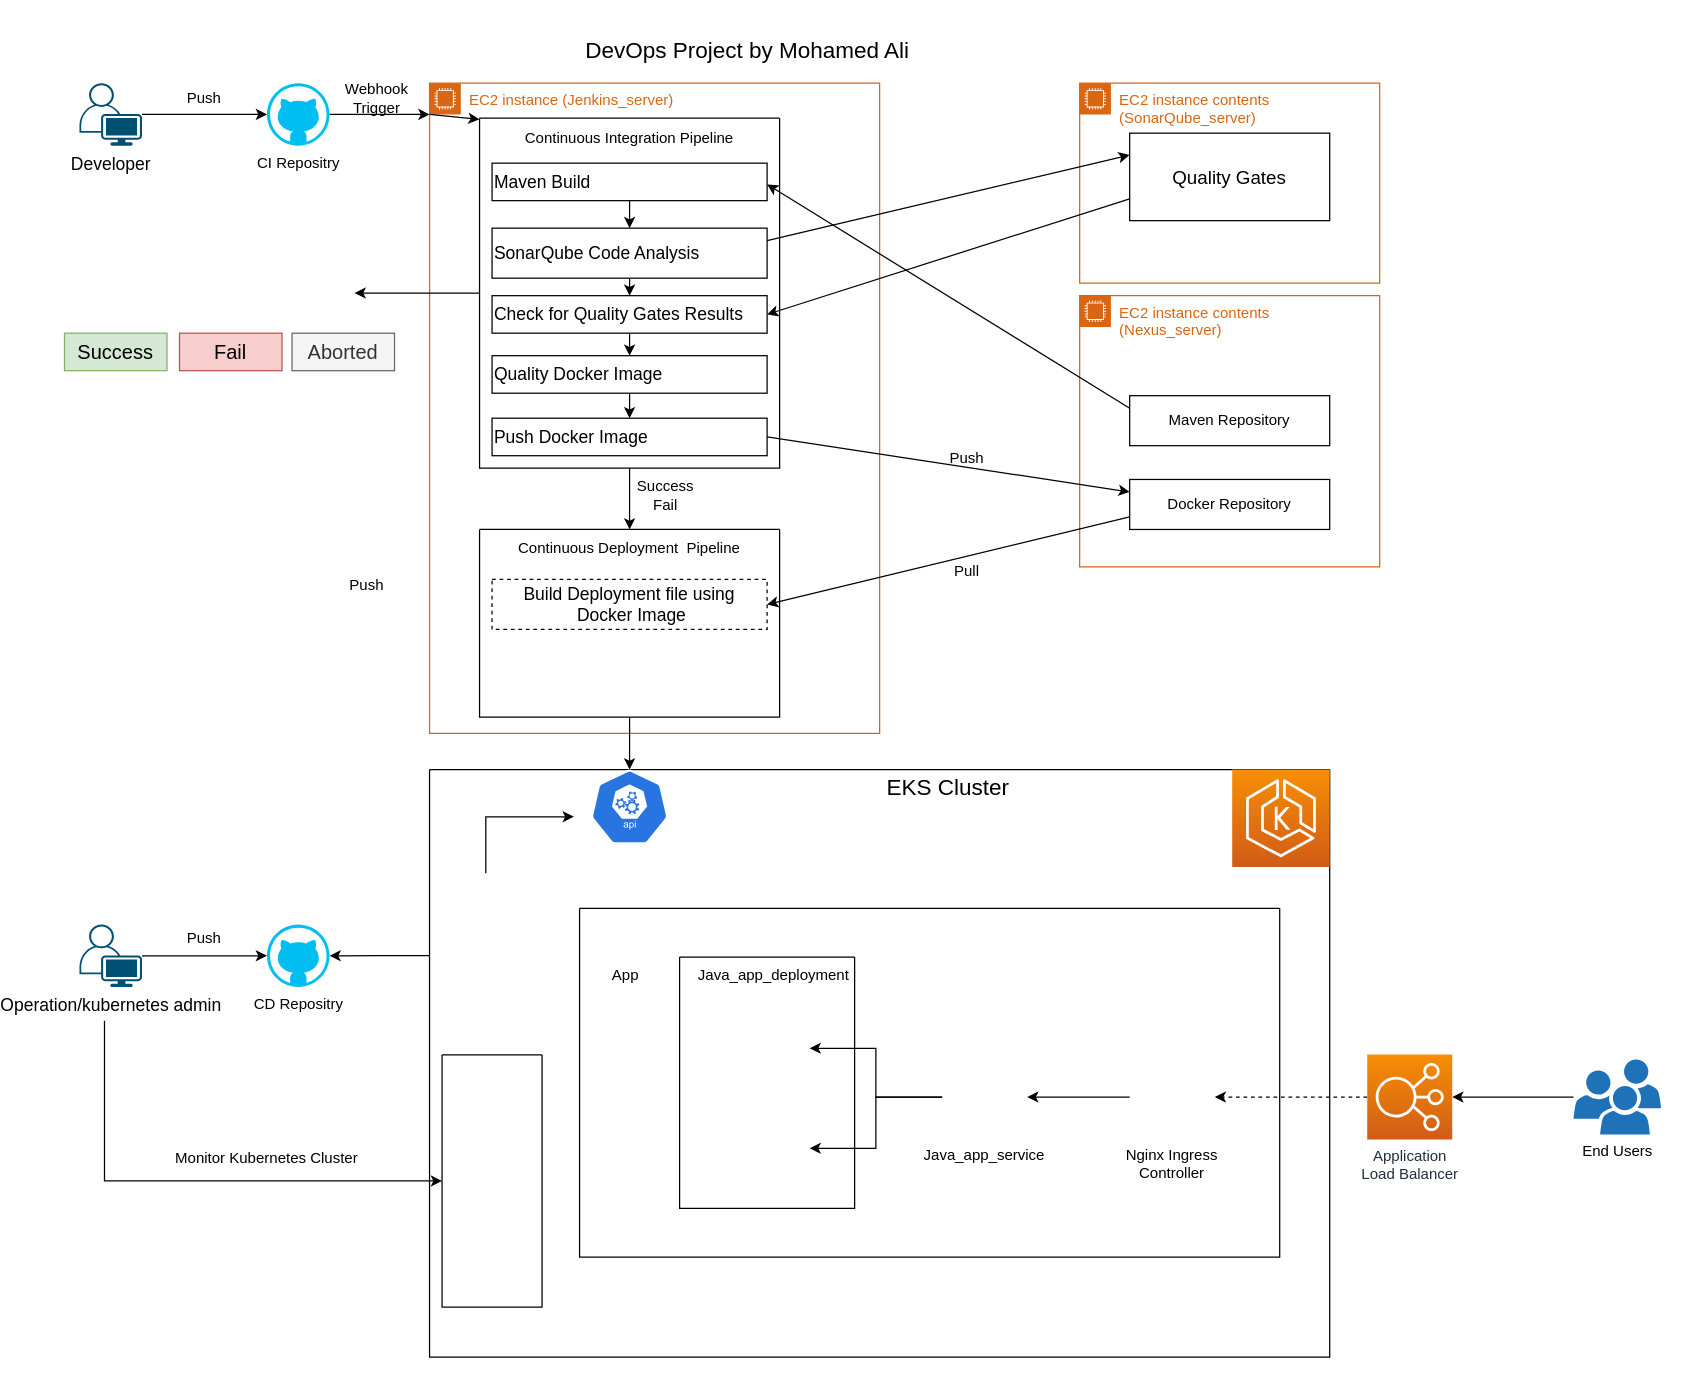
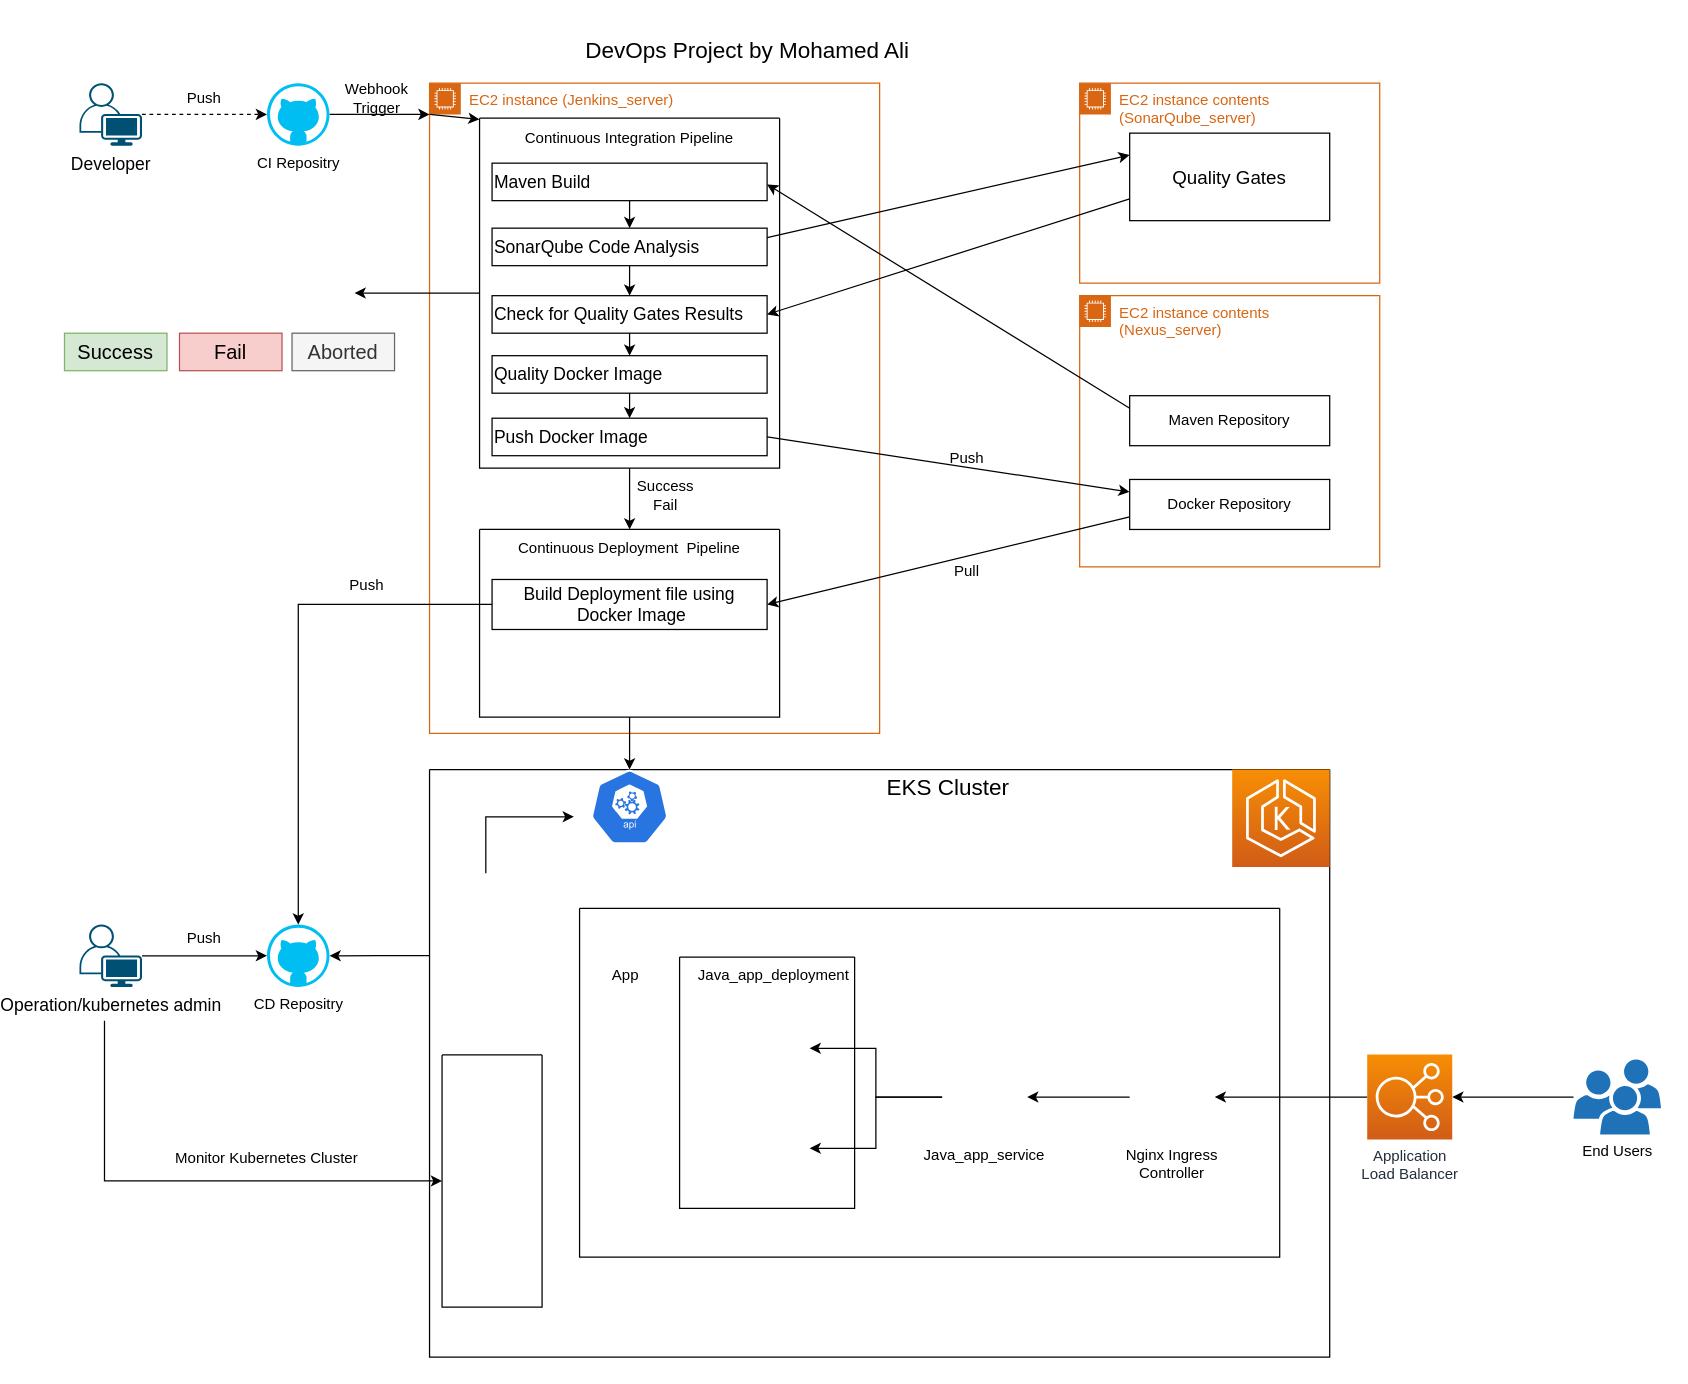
edge "Developer" -> "CI Repositry": style solid -> dashed
node "SonarQube Code Analysis": size 275x50 -> 275x38
node "Build Deployment file using Docker Image": style dashed -> solid
edge "Build Deployment file using Docker Image" -> "CD Repositry": added
edge "Application Load Balancer" -> "Nginx Ingress Controller": style dashed -> solid
